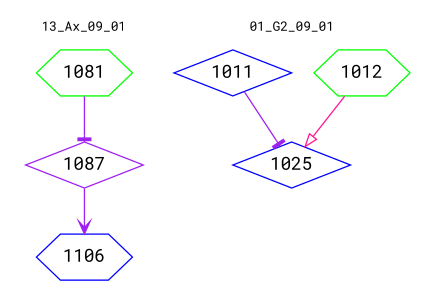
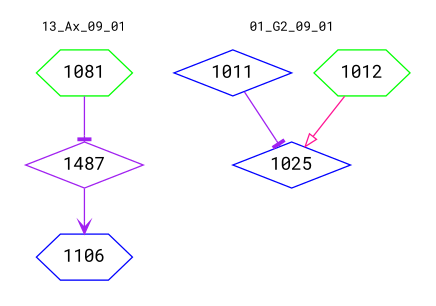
node "1087": label "1087" -> "1487"
